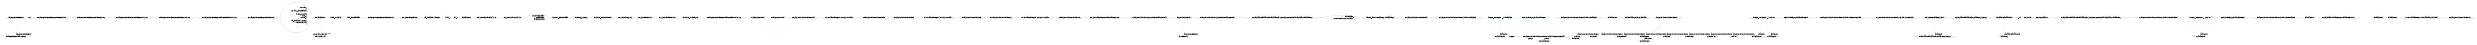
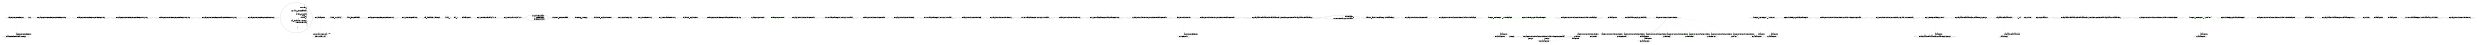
node "this.StatusCode = ShouldBeOfType.OK": label "this.StatusCode = ShouldBeOfType.OK" -> "this.StatusCode = HttpStatusCode.OK"
node "Entry Unk.Select": added
